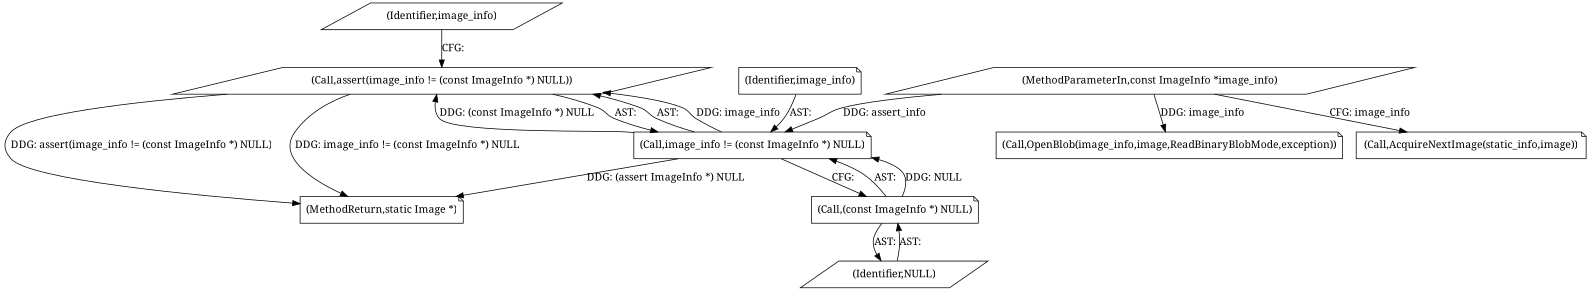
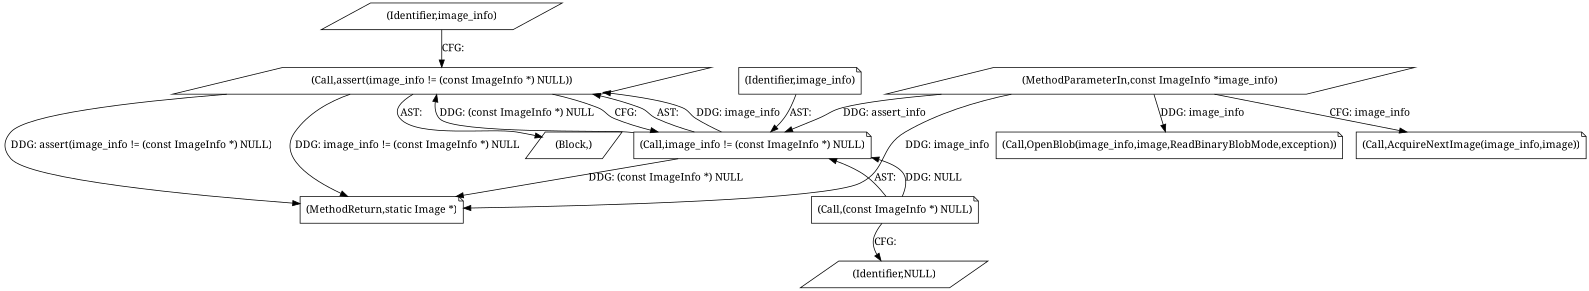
edge "(Call,assert(image_info != (const ImageInfo *) NULL))" -> "(Call,image_info != (const ImageInfo *) NULL)": label "AST: " -> "CFG: "
node "(Block,)": added
node "(Call,AcquireNextImage(static_info,image))": label "(Call,AcquireNextImage(static_info,image))" -> "(Call,AcquireNextImage(image_info,image))"
edge "(Call,image_info != (const ImageInfo *) NULL)" -> "(Call,(const ImageInfo *) NULL)": removed, label "CFG:"
edge "(Call,image_info != (const ImageInfo *) NULL)" -> "(MethodReturn,static Image *)": label "DDG: (assert ImageInfo *) NULL" -> "DDG: (const ImageInfo *) NULL"
edge "(MethodParameterIn,const ImageInfo *image_info)" -> "(MethodReturn,static Image *)": added, label "DDG: image_info"
edge "(Call,(const ImageInfo *) NULL)" -> "(Identifier,NULL)": label "AST: " -> "CFG: "
edge "(Identifier,NULL)" -> "(Call,(const ImageInfo *) NULL)": removed, label "AST:"
